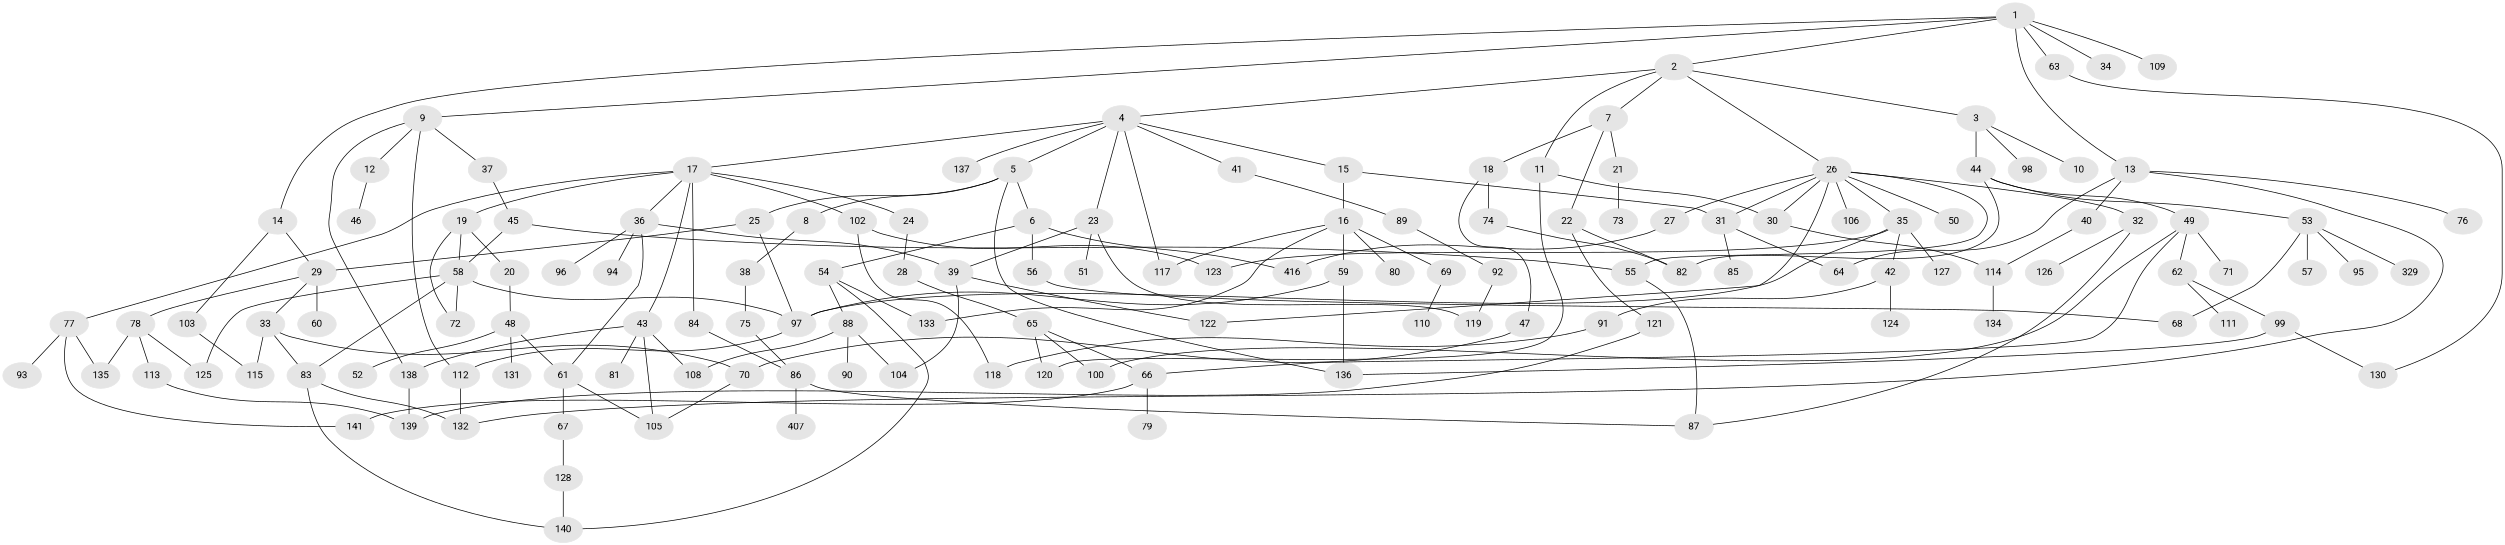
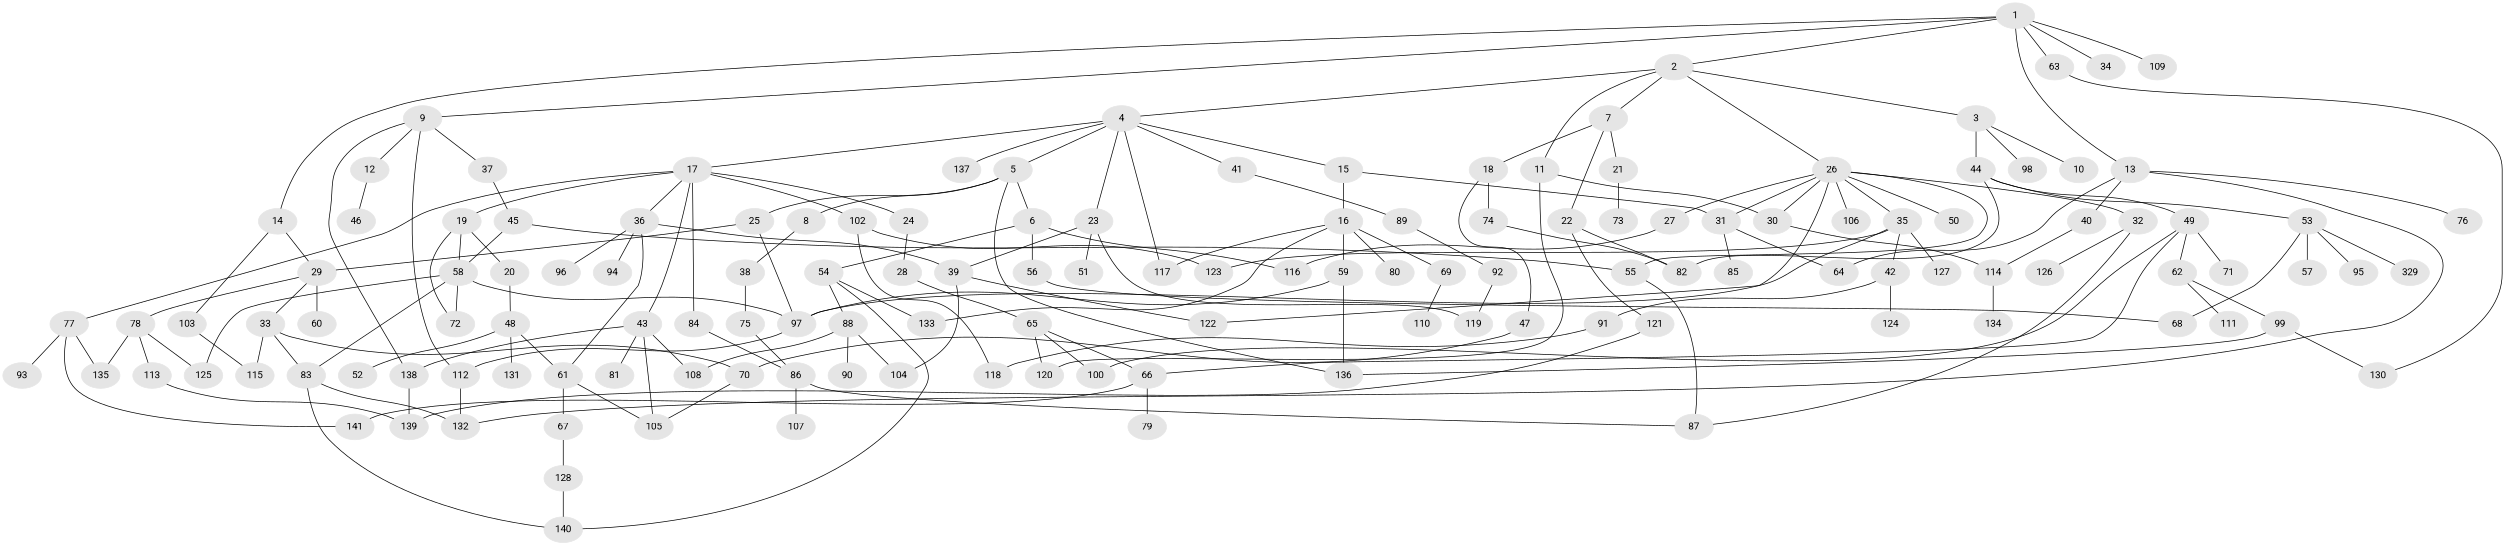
node "416": label "416" -> "116"
node "407": label "407" -> "107"
